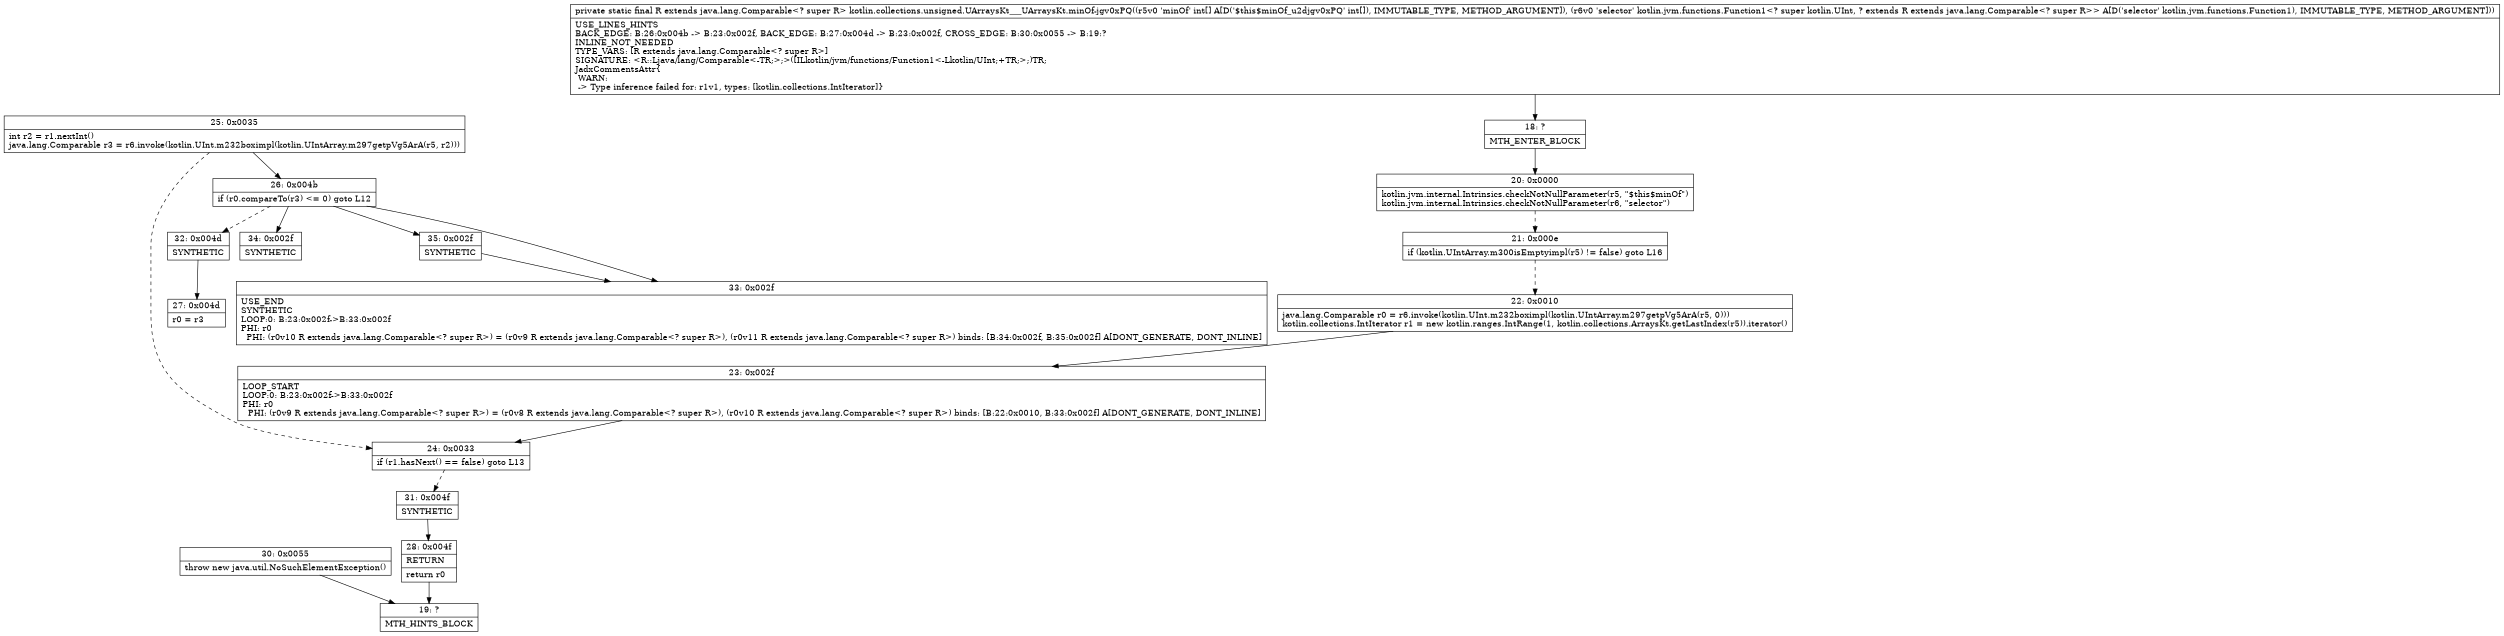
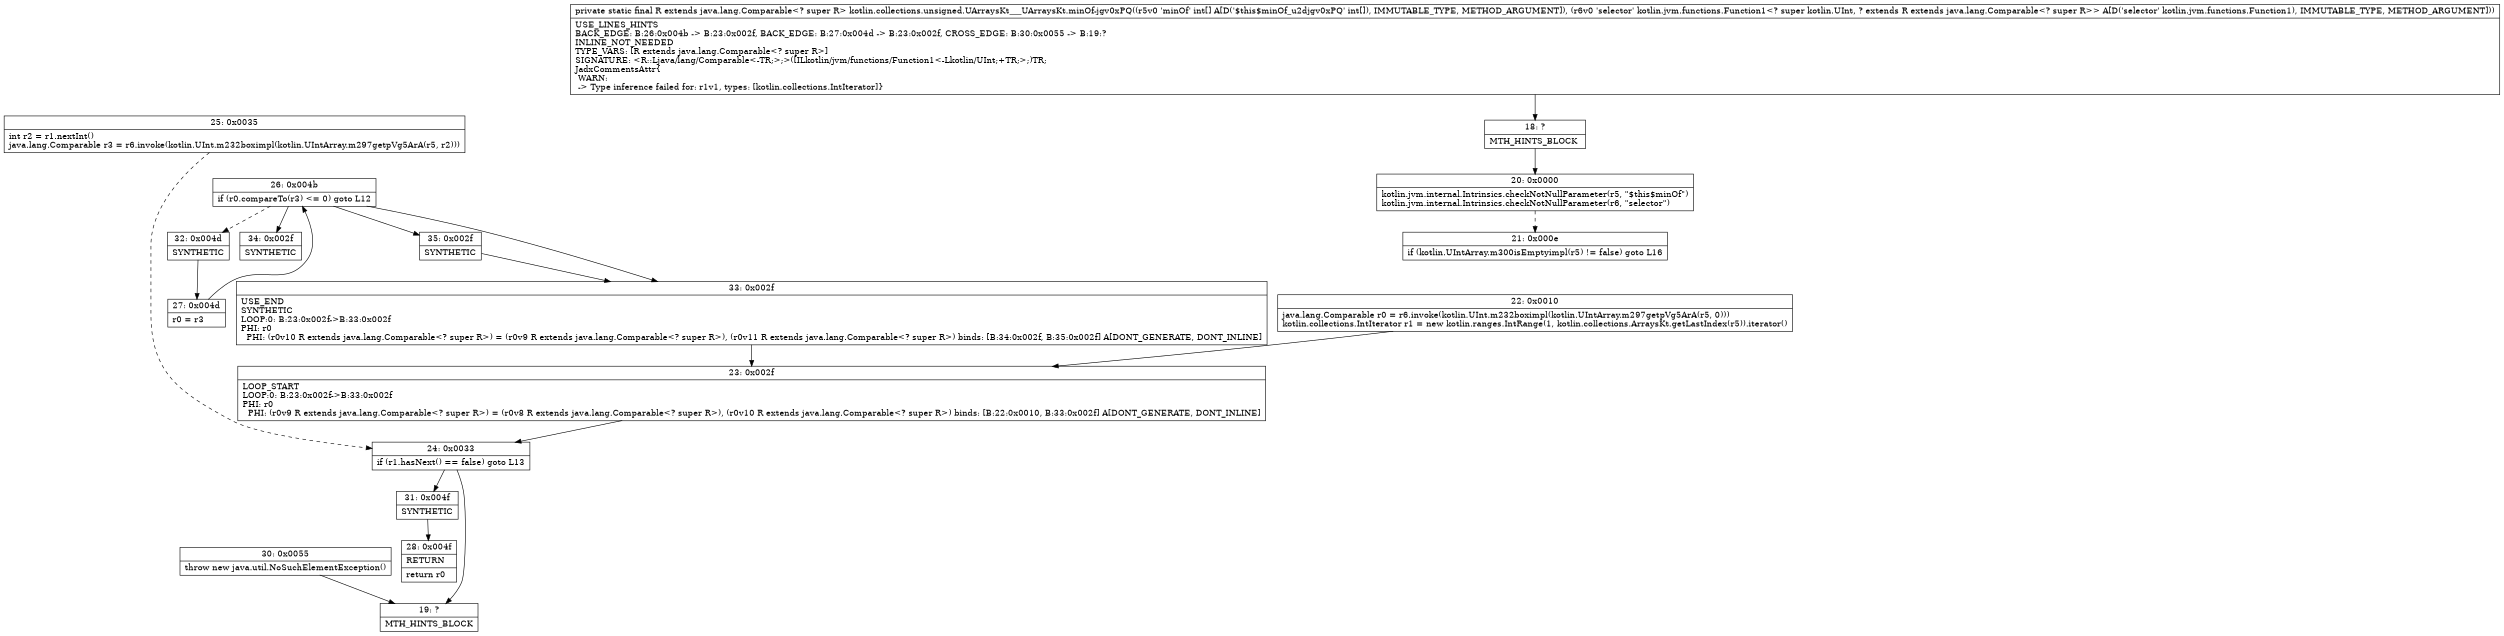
node "18: ?": text "MTH_ENTER_BLOCK" -> "MTH_HINTS_BLOCK"
edge "25: 0x0035" -> "26: 0x004b": now "27: 0x004d" -> "26: 0x004b"
edge "21: 0x000e" -> "22: 0x0010": removed
edge "33: 0x002f" -> "23: 0x002f": added
edge "24: 0x0033" -> "31: 0x004f": style dashed -> solid
edge "28: 0x004f" -> "19: ?": now "24: 0x0033" -> "19: ?"
